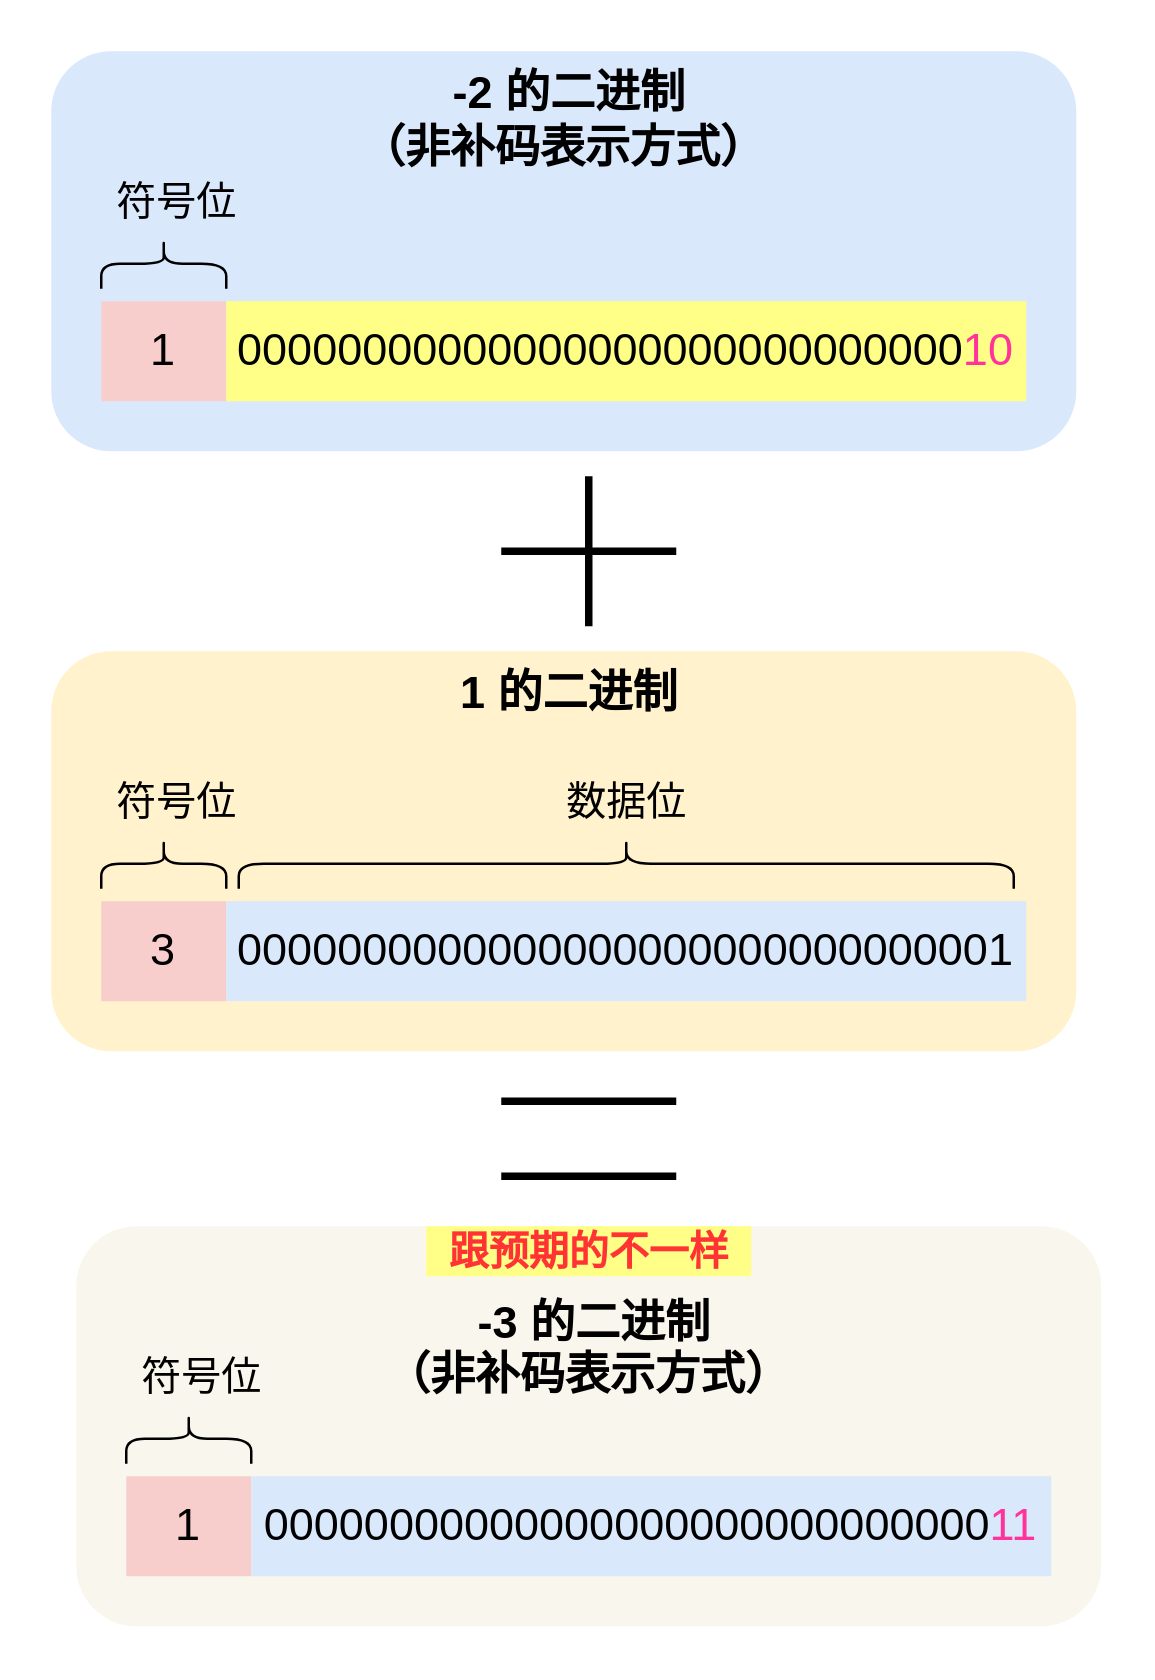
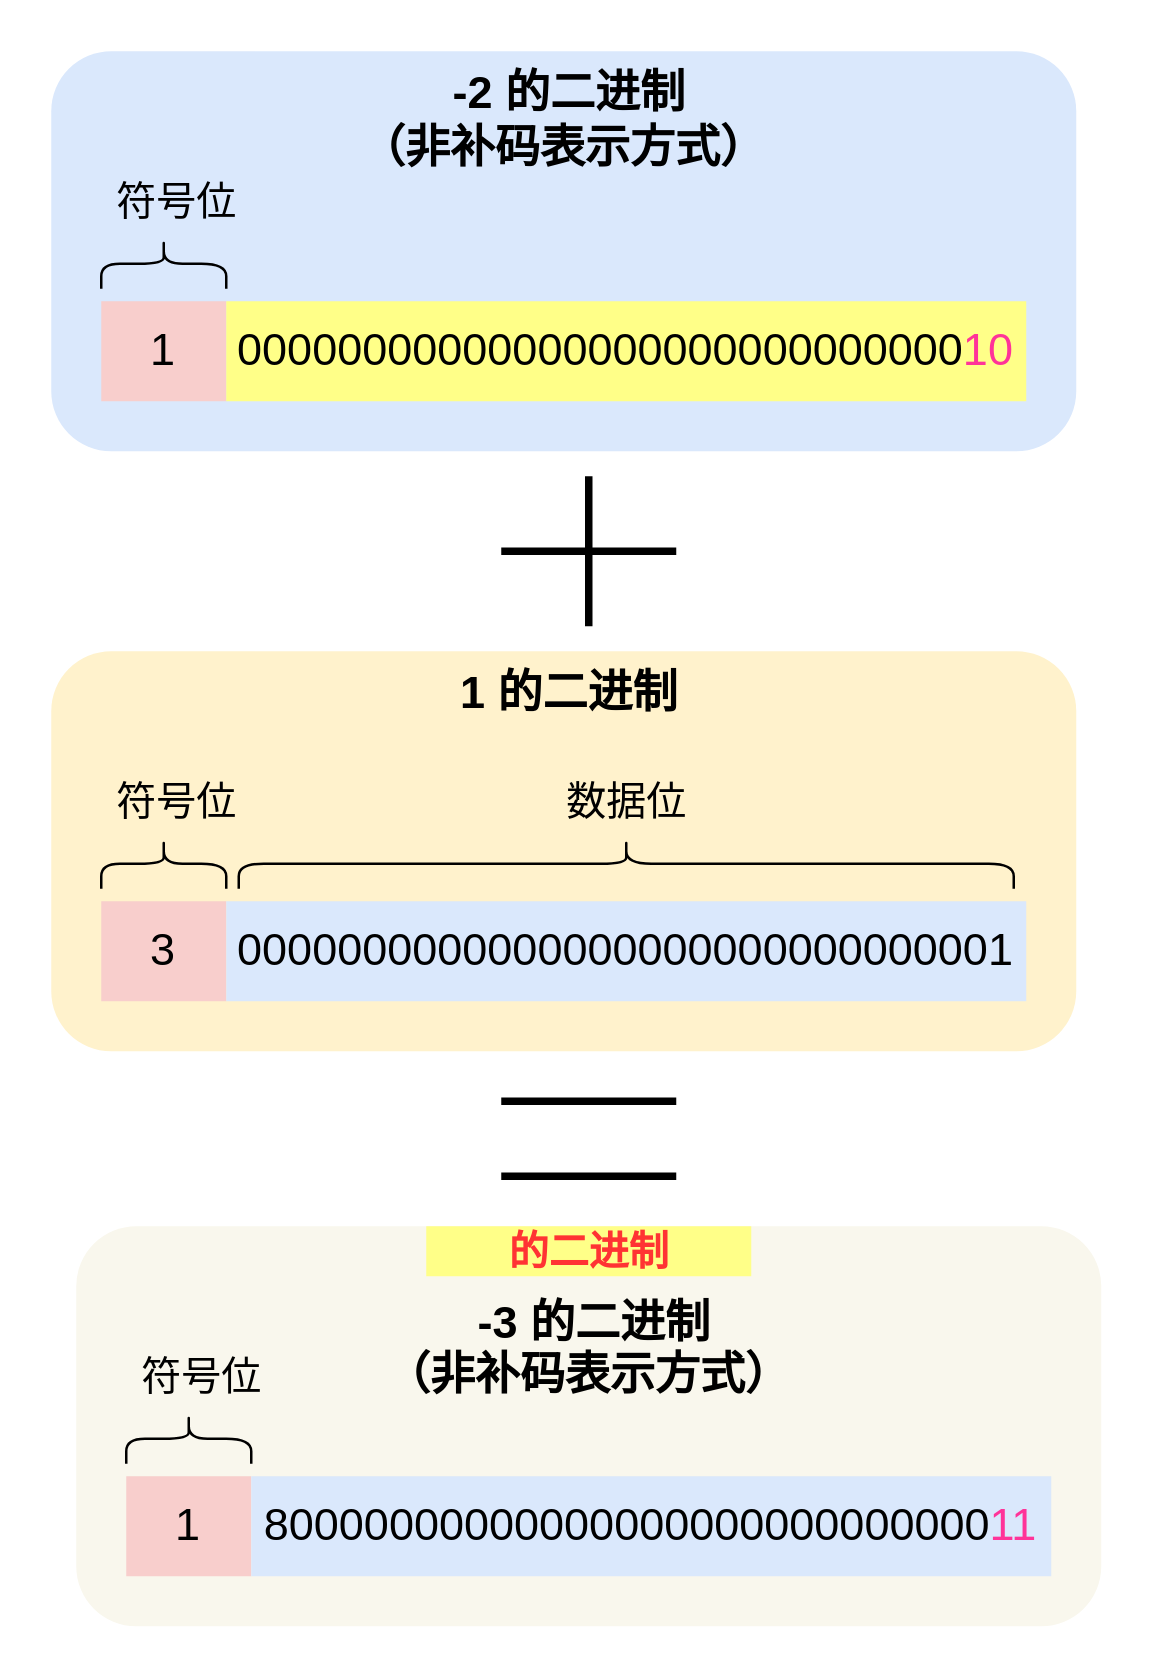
node "跟预期的不一样": label "跟预期的不一样" -> "的二进制"
node "0000000000000000000000000000011": label "0000000000000000000000000000011" -> "8000000000000000000000000000011"
